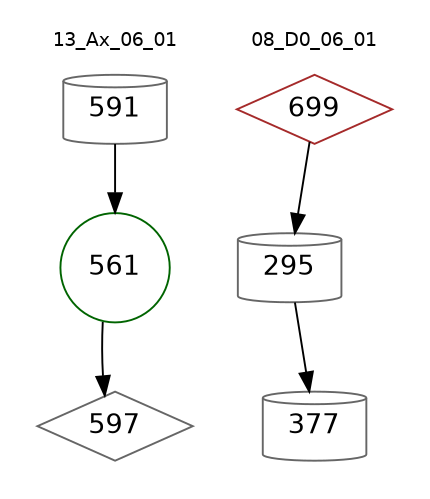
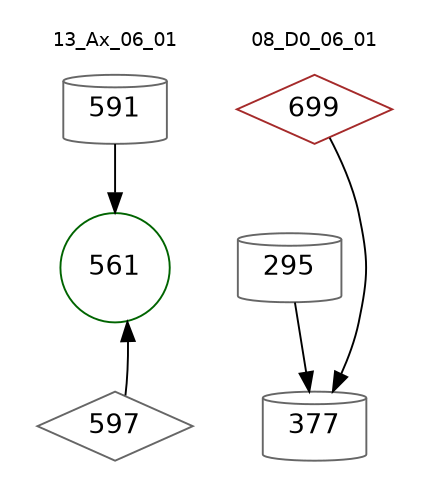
edge "699" -> "295": now "699" -> "377"
edge "561" -> "597": reversed
